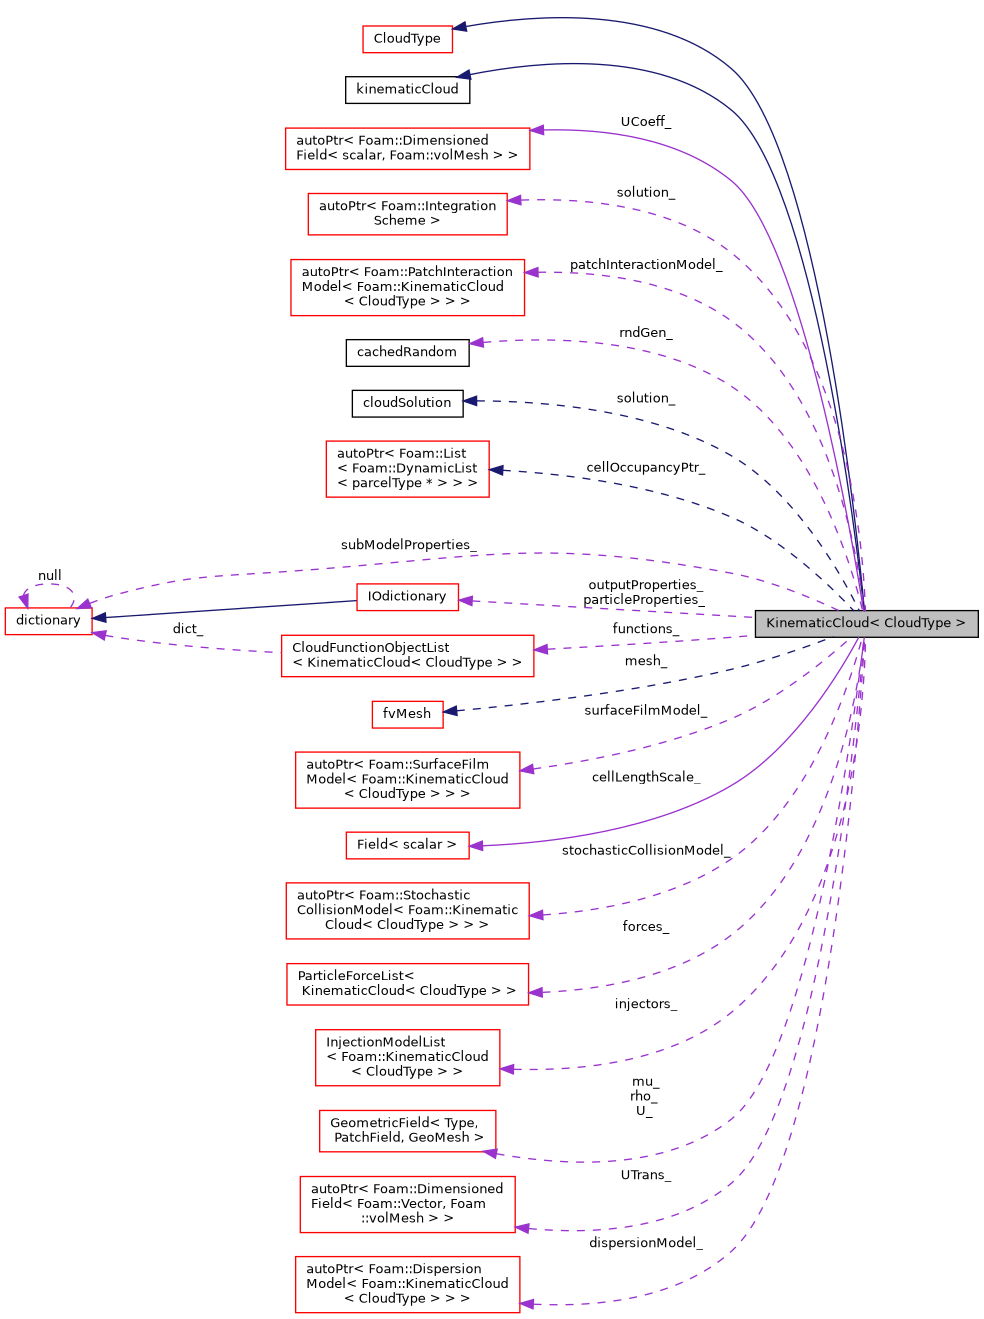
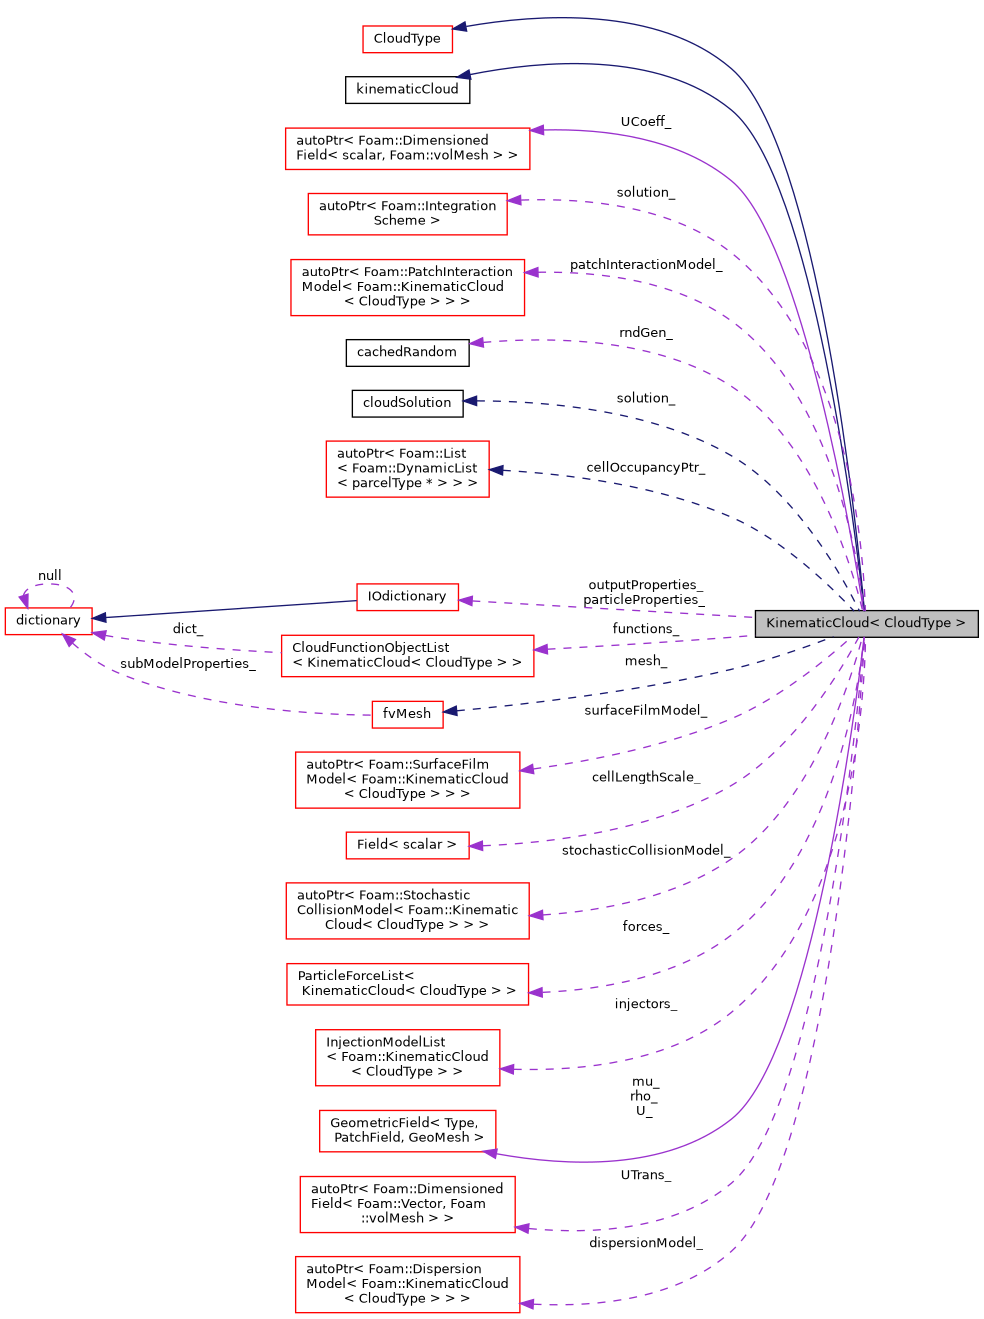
edge "KinematicCloud< CloudType >" -> "dictionary": now "fvMesh" -> "dictionary"
edge "KinematicCloud< CloudType >" -> "Field< scalar >": style solid -> dashed
edge "KinematicCloud< CloudType >" -> "GeometricField< Type, PatchField, GeoMesh >": style dashed -> solid
